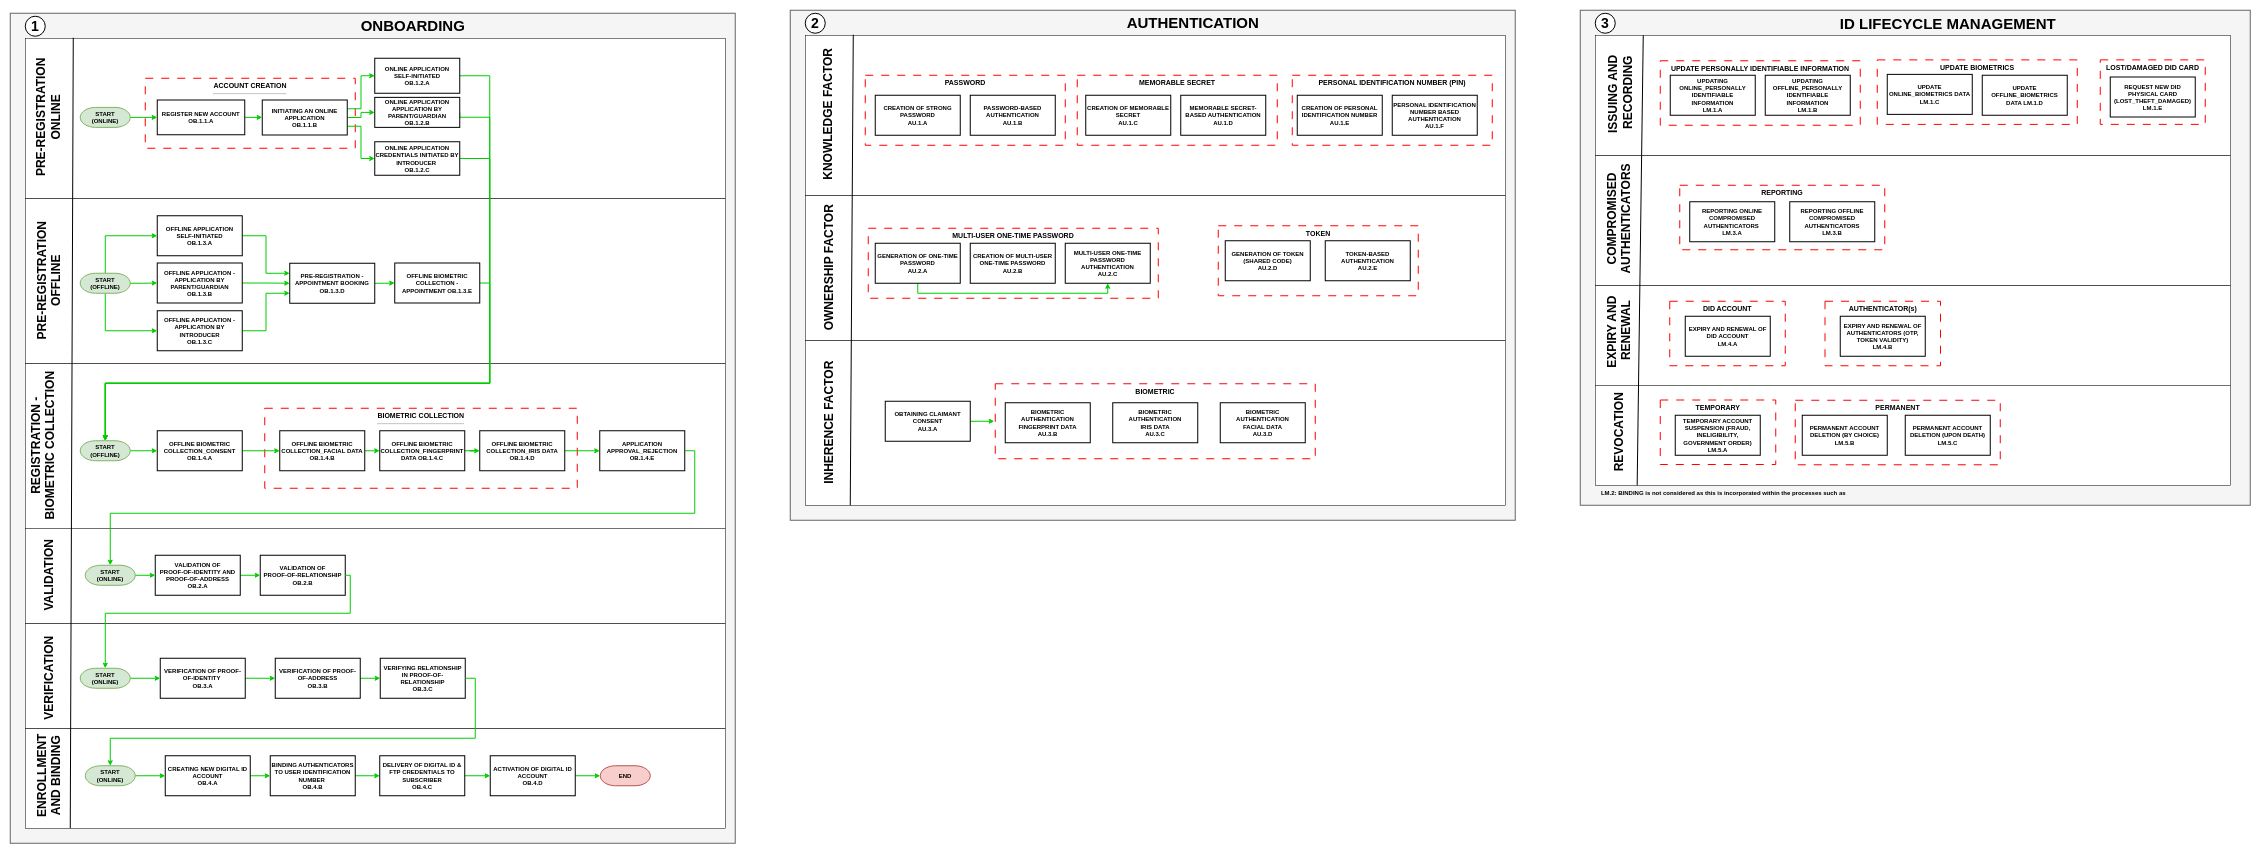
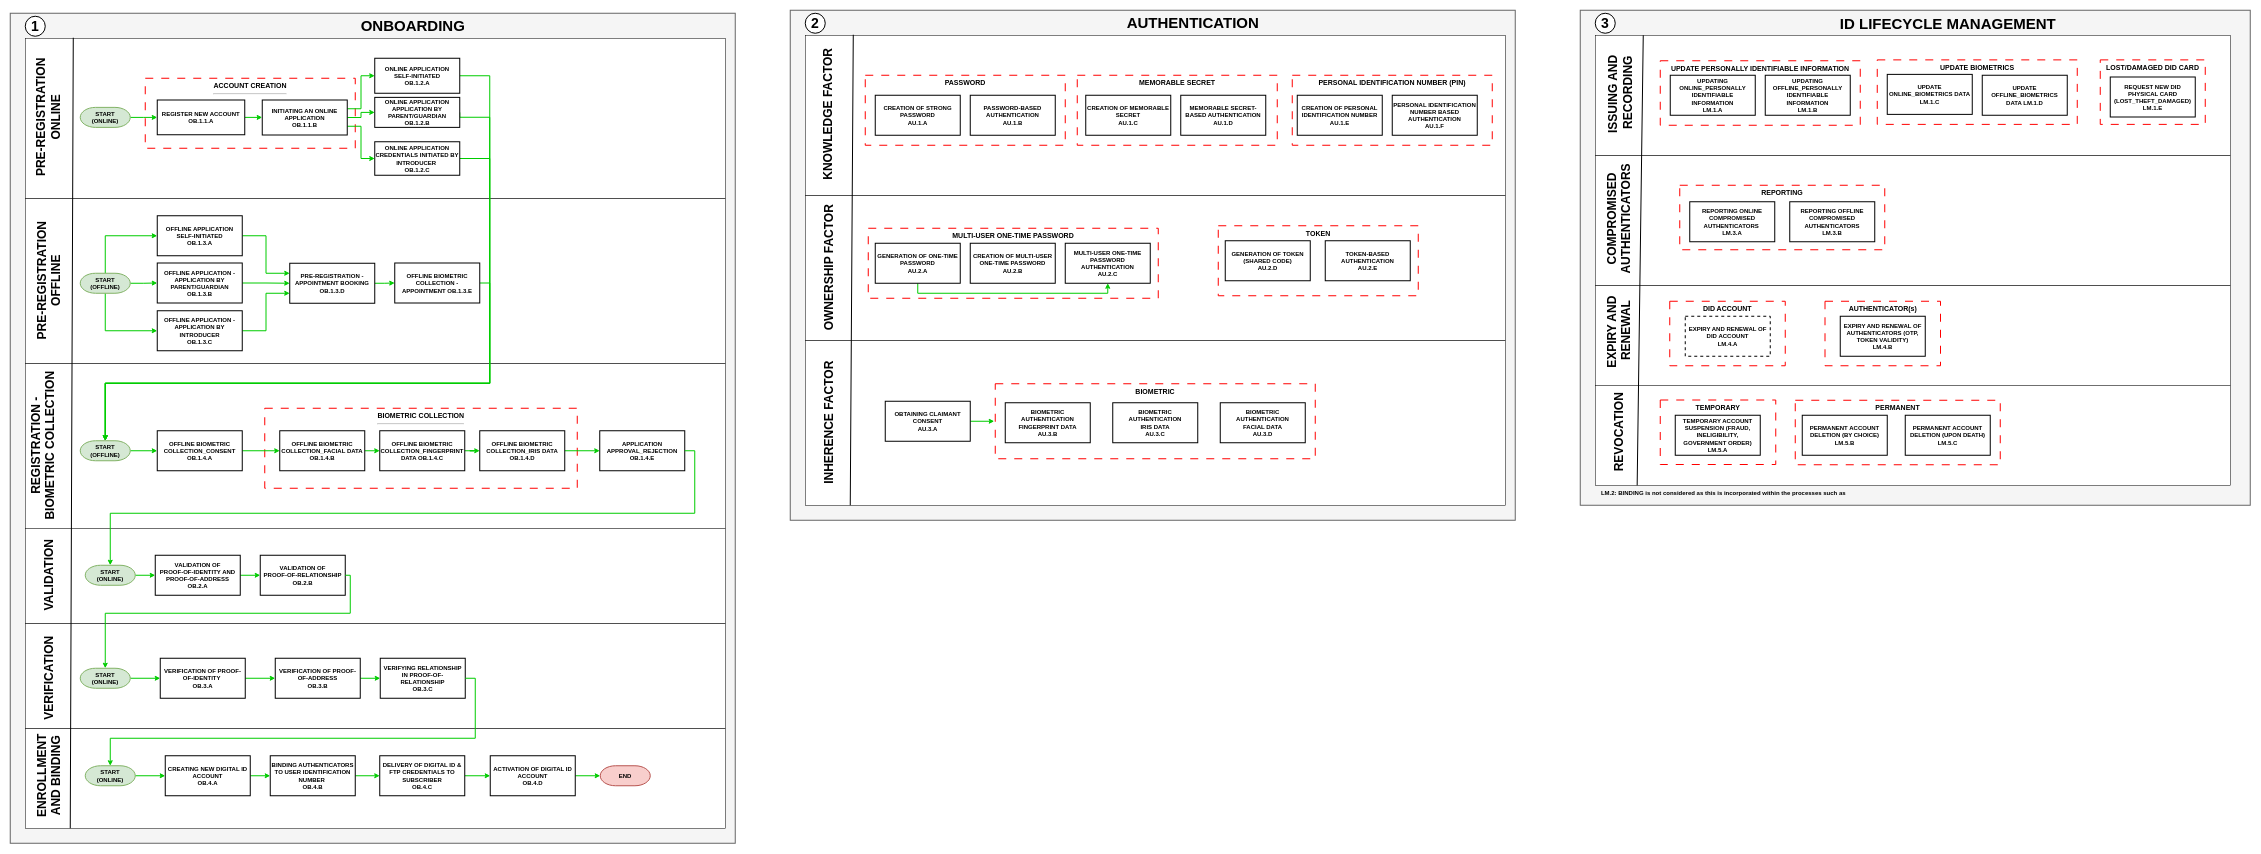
node "EXPIRY AND RENEWAL OF DID ACCOUNT LM.4.A": style solid -> dashed
